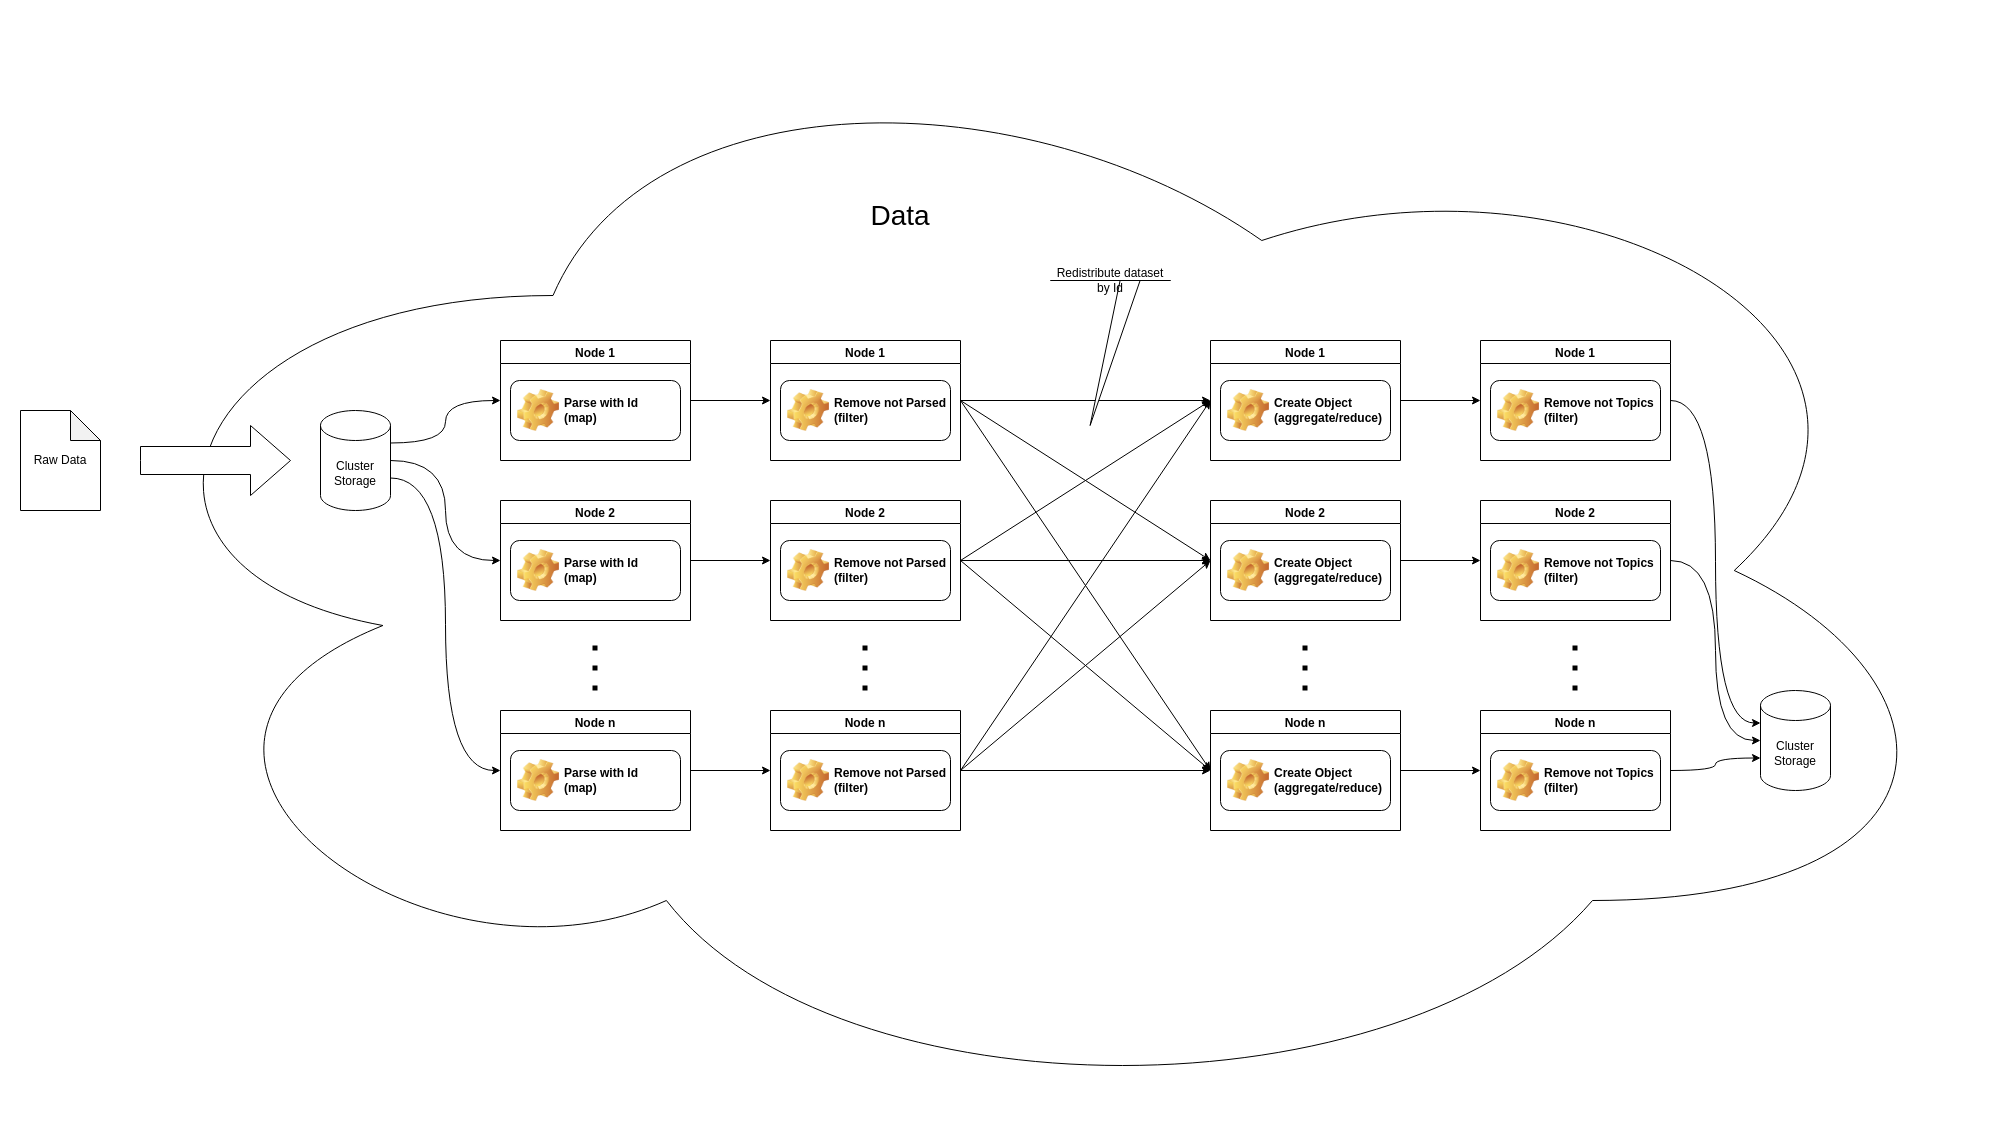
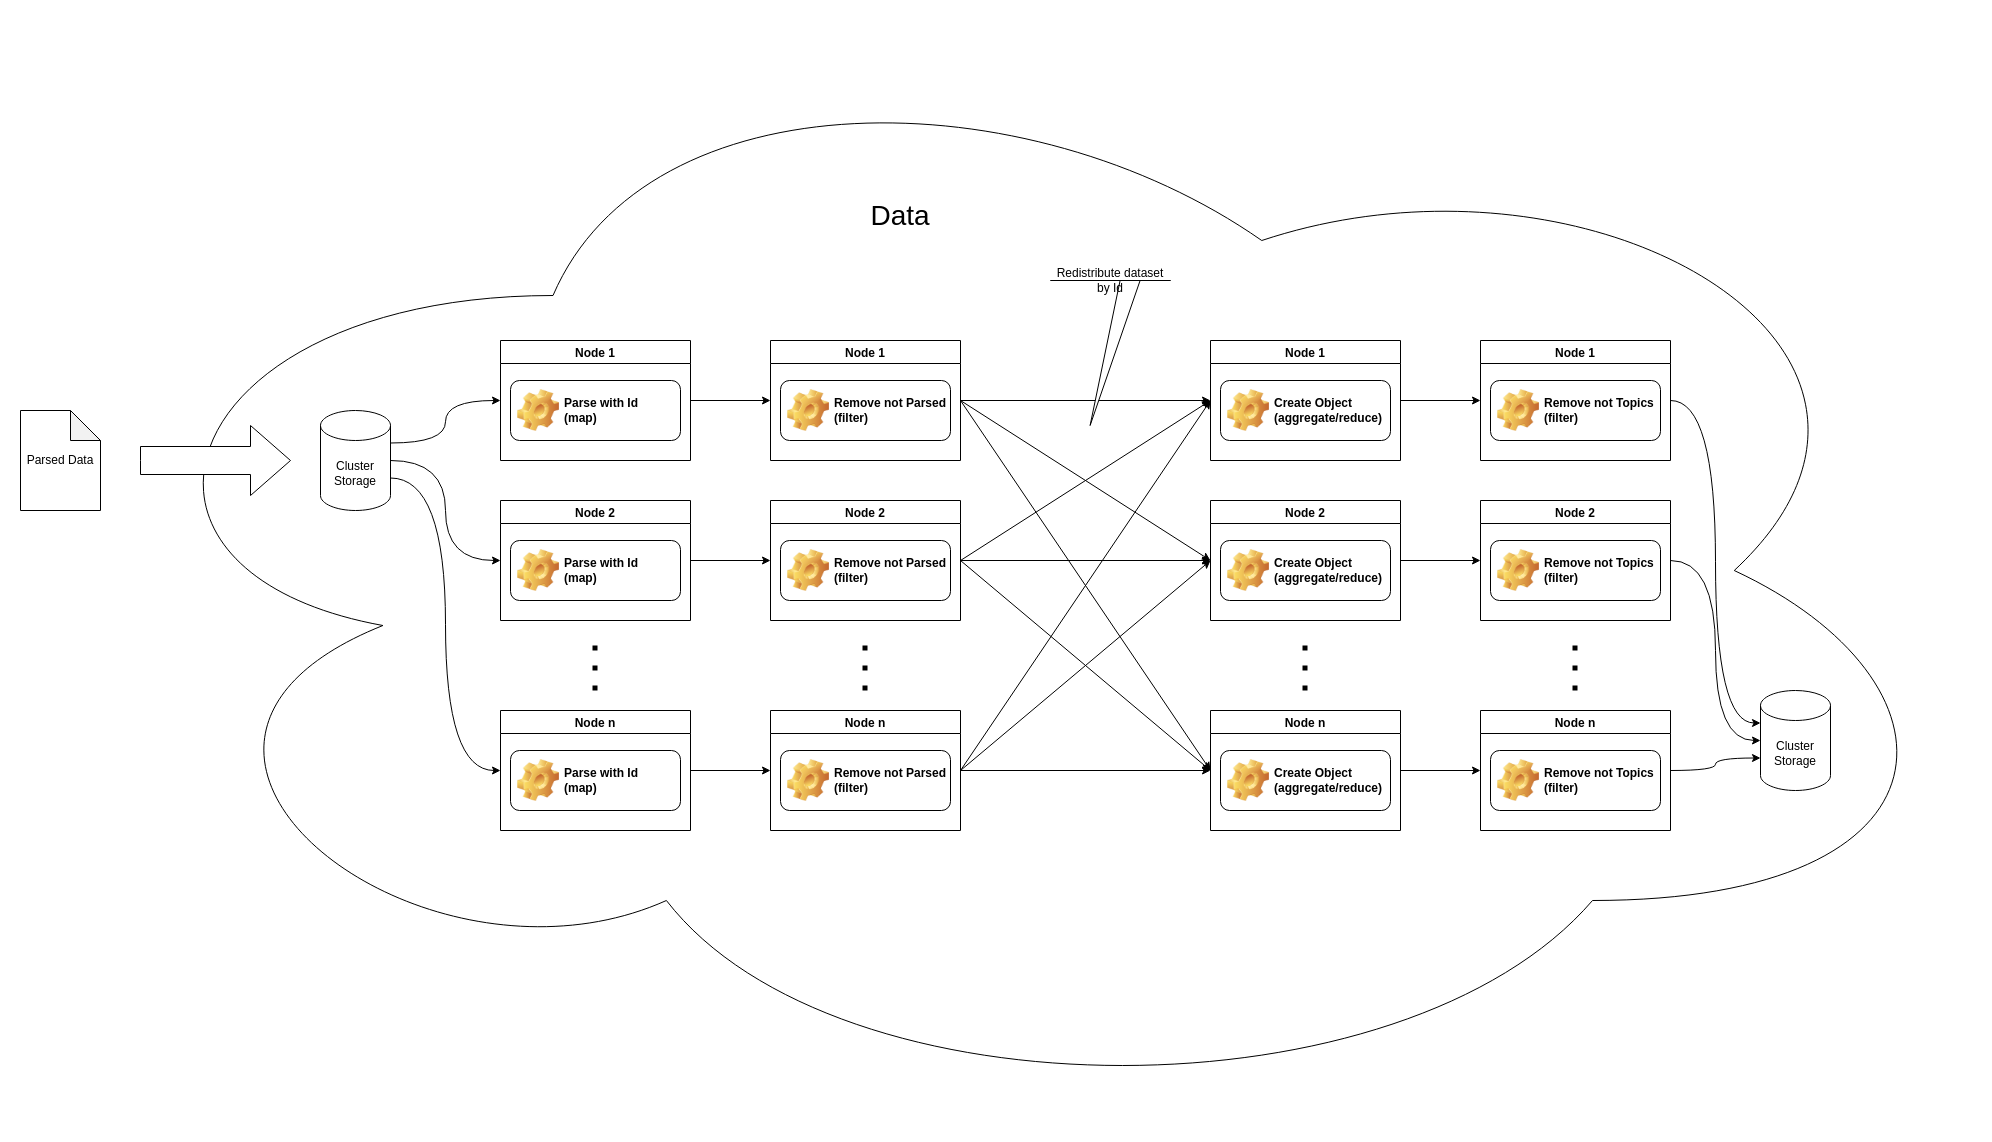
node "Raw Data": label "Raw Data" -> "Parsed Data"
